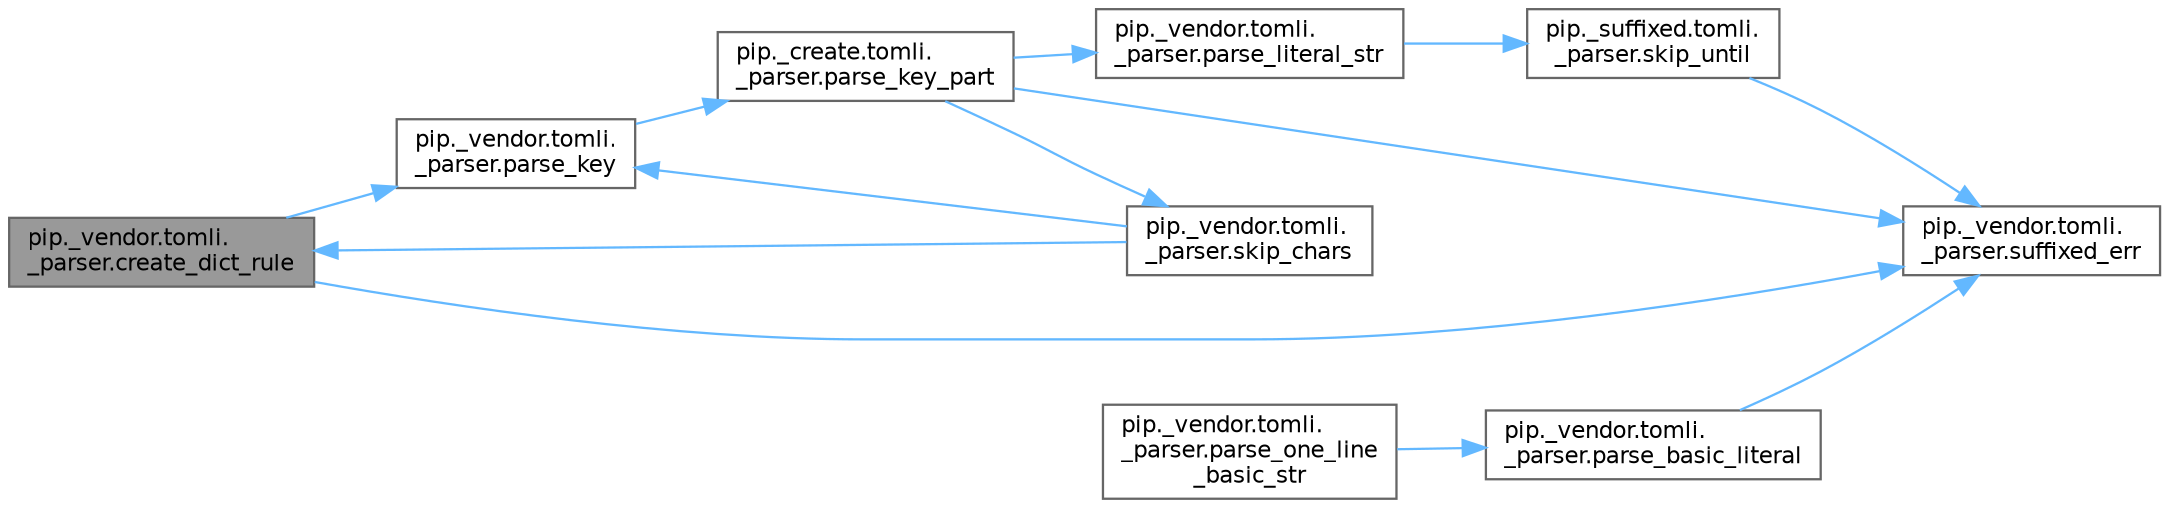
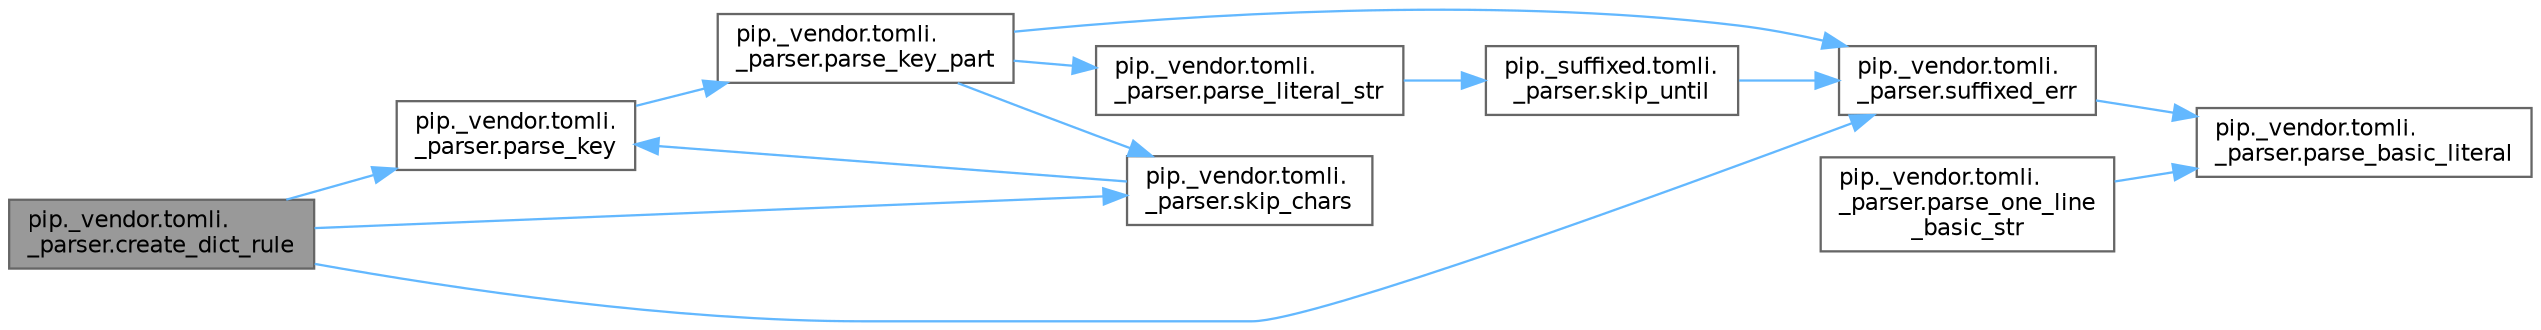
node "pip._create.tomli. _parser.parse_key_part": label "pip._create.tomli. _parser.parse_key_part" -> "pip._vendor.tomli. _parser.parse_key_part"
edge "pip._vendor.tomli. _parser.skip_chars" -> "pip._vendor.tomli. _parser.create_dict_rule": reversed
edge "pip._vendor.tomli. _parser.parse_basic_literal" -> "pip._vendor.tomli. _parser.suffixed_err": reversed
